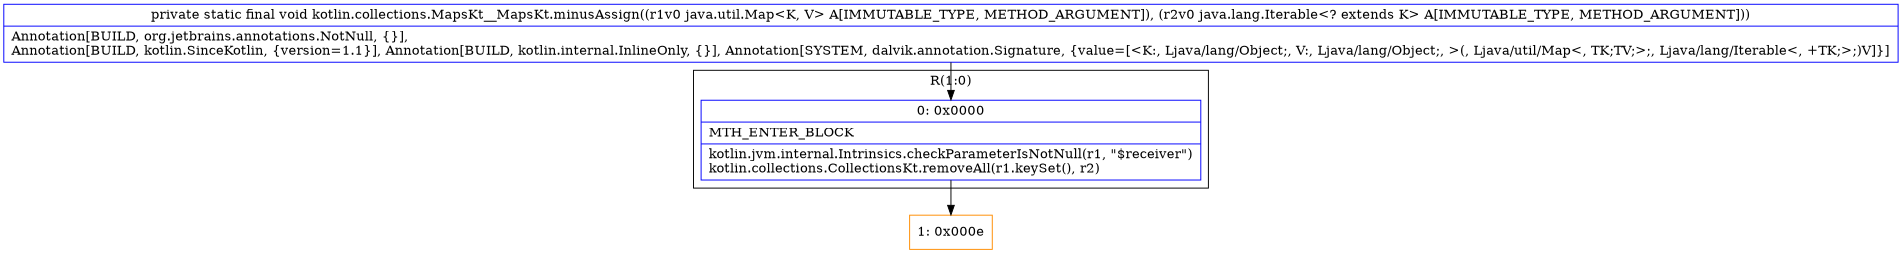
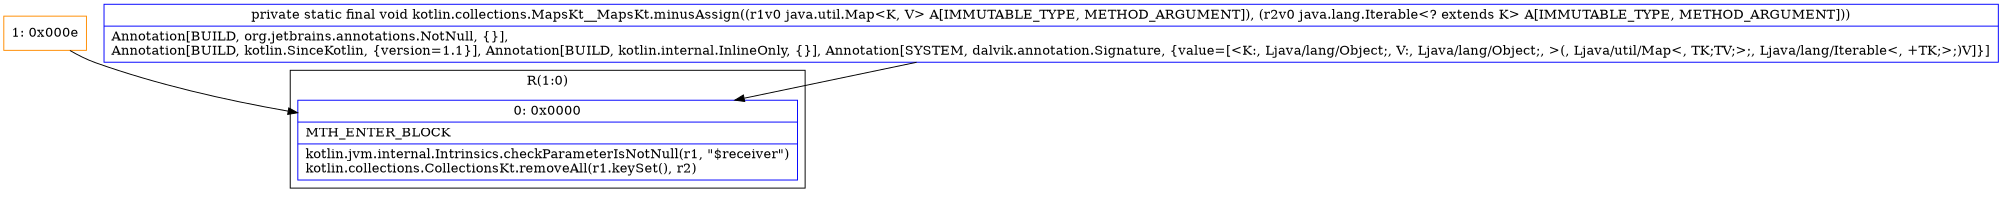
edge "0: 0x0000" -> "1: 0x000e": reversed
